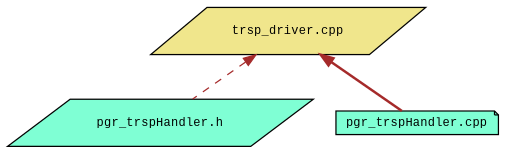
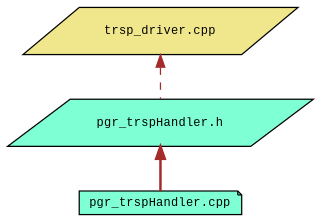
edge "pgr_trspHandler.cpp" -> "trsp_driver.cpp": now "pgr_trspHandler.cpp" -> "pgr_trspHandler.h"
